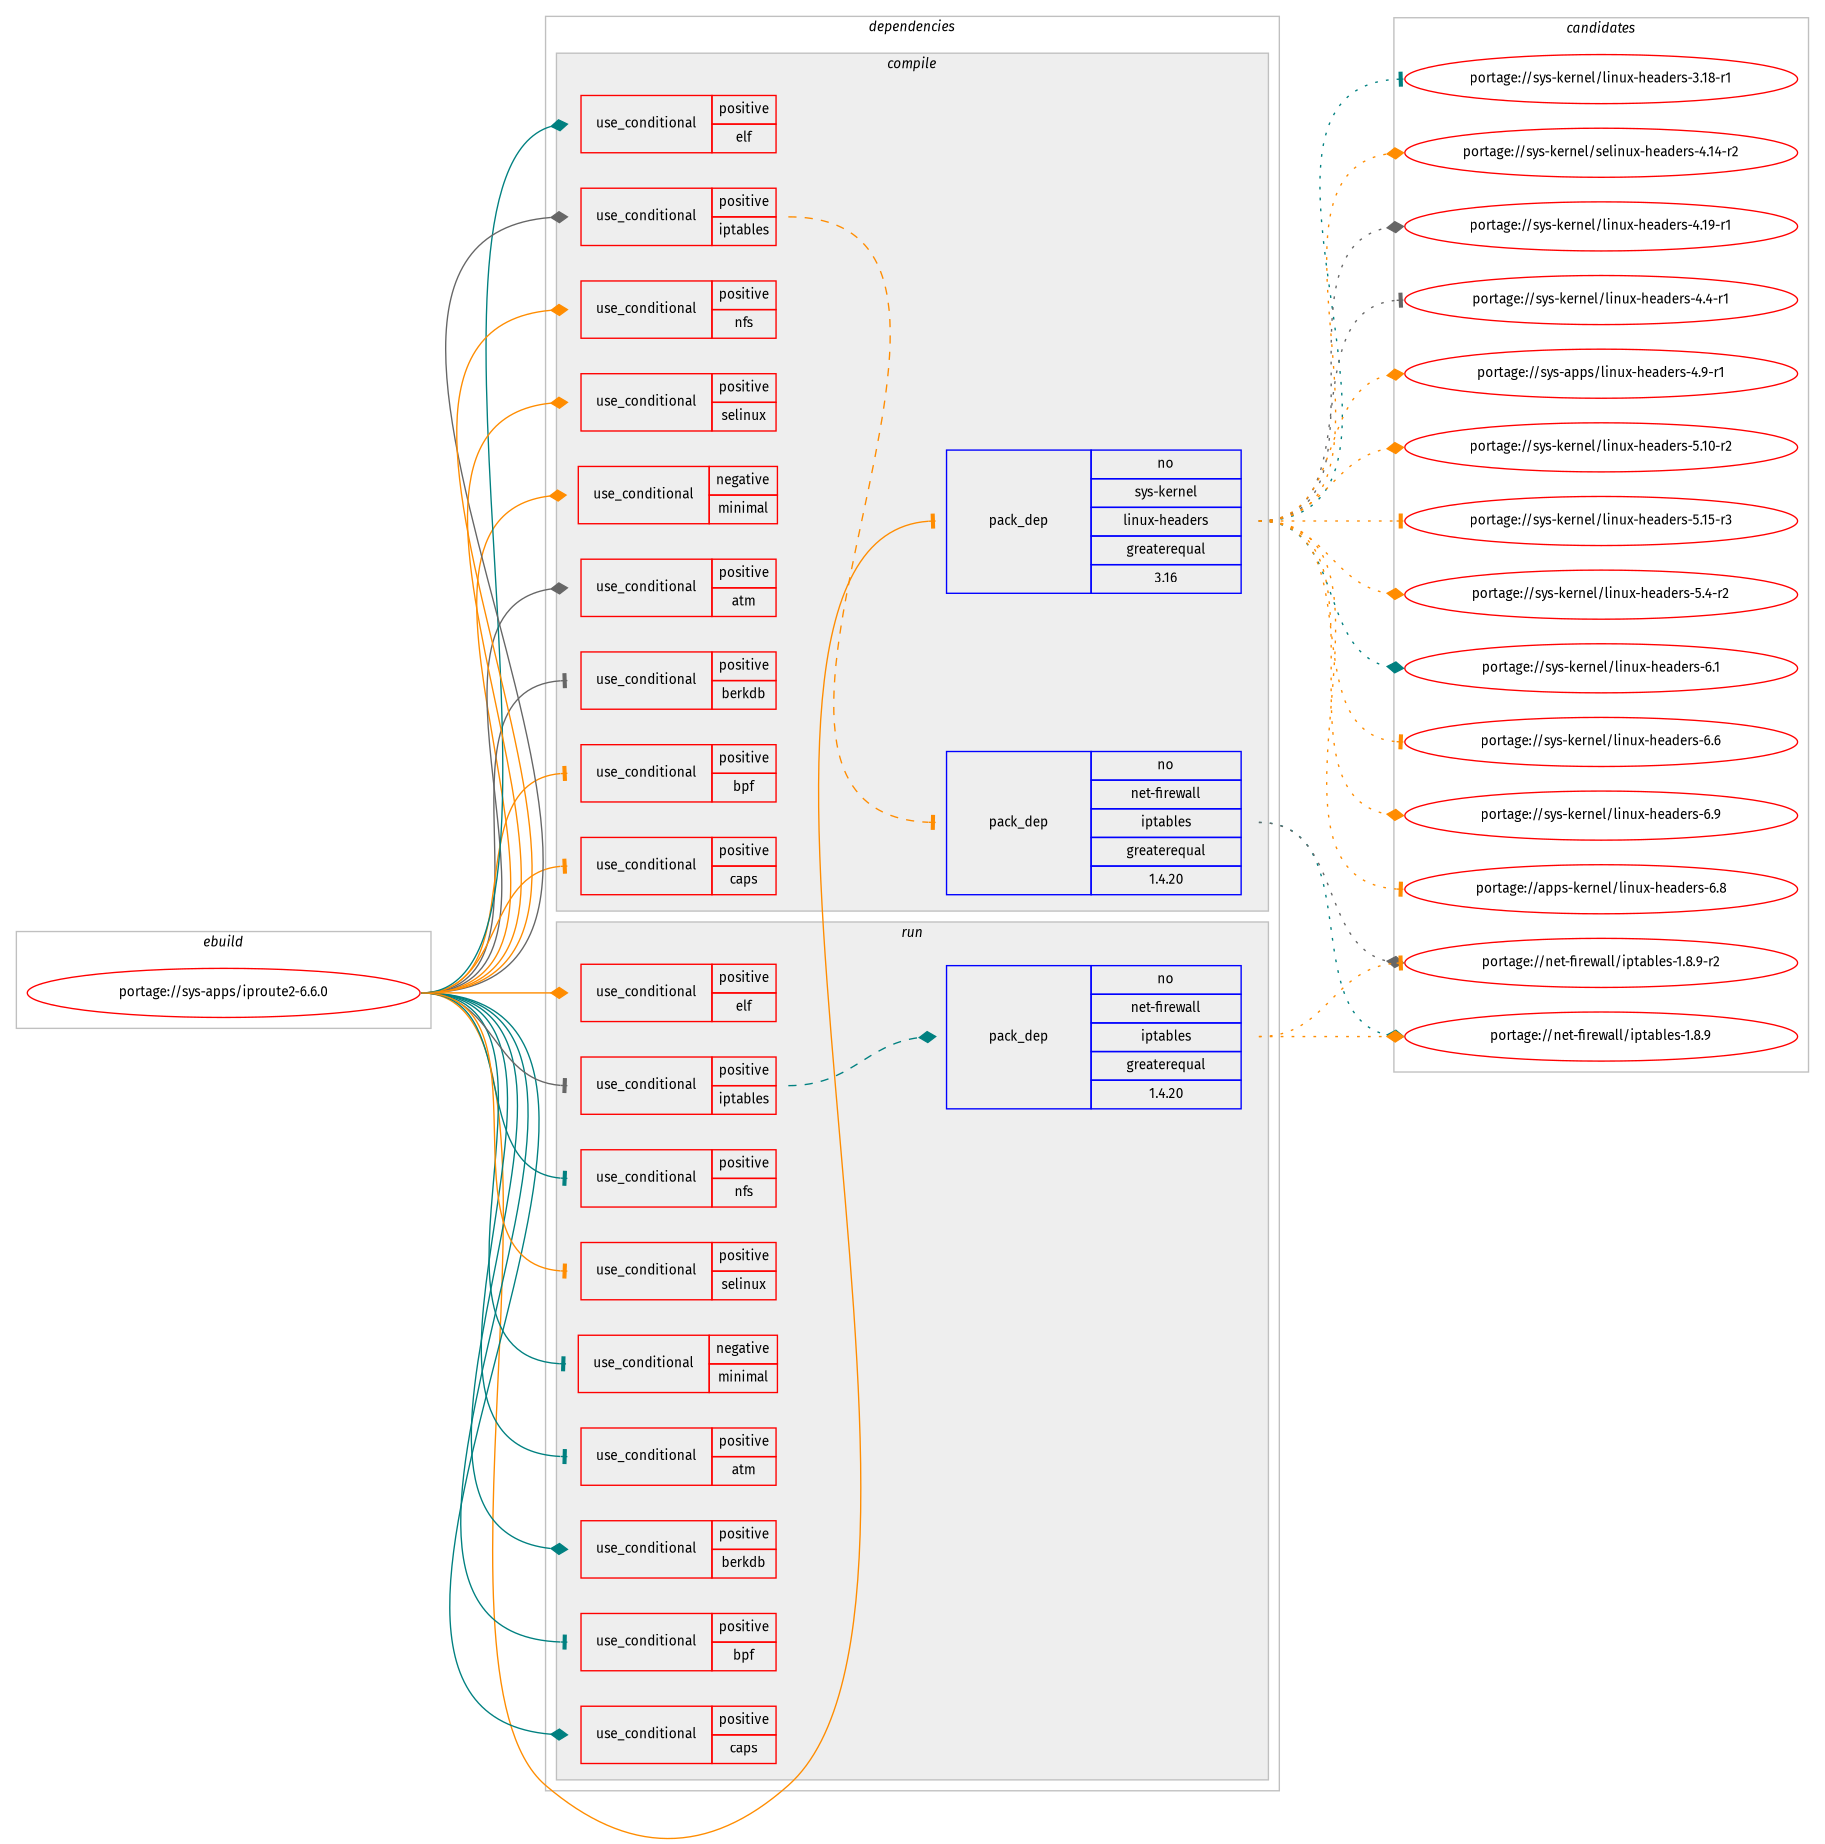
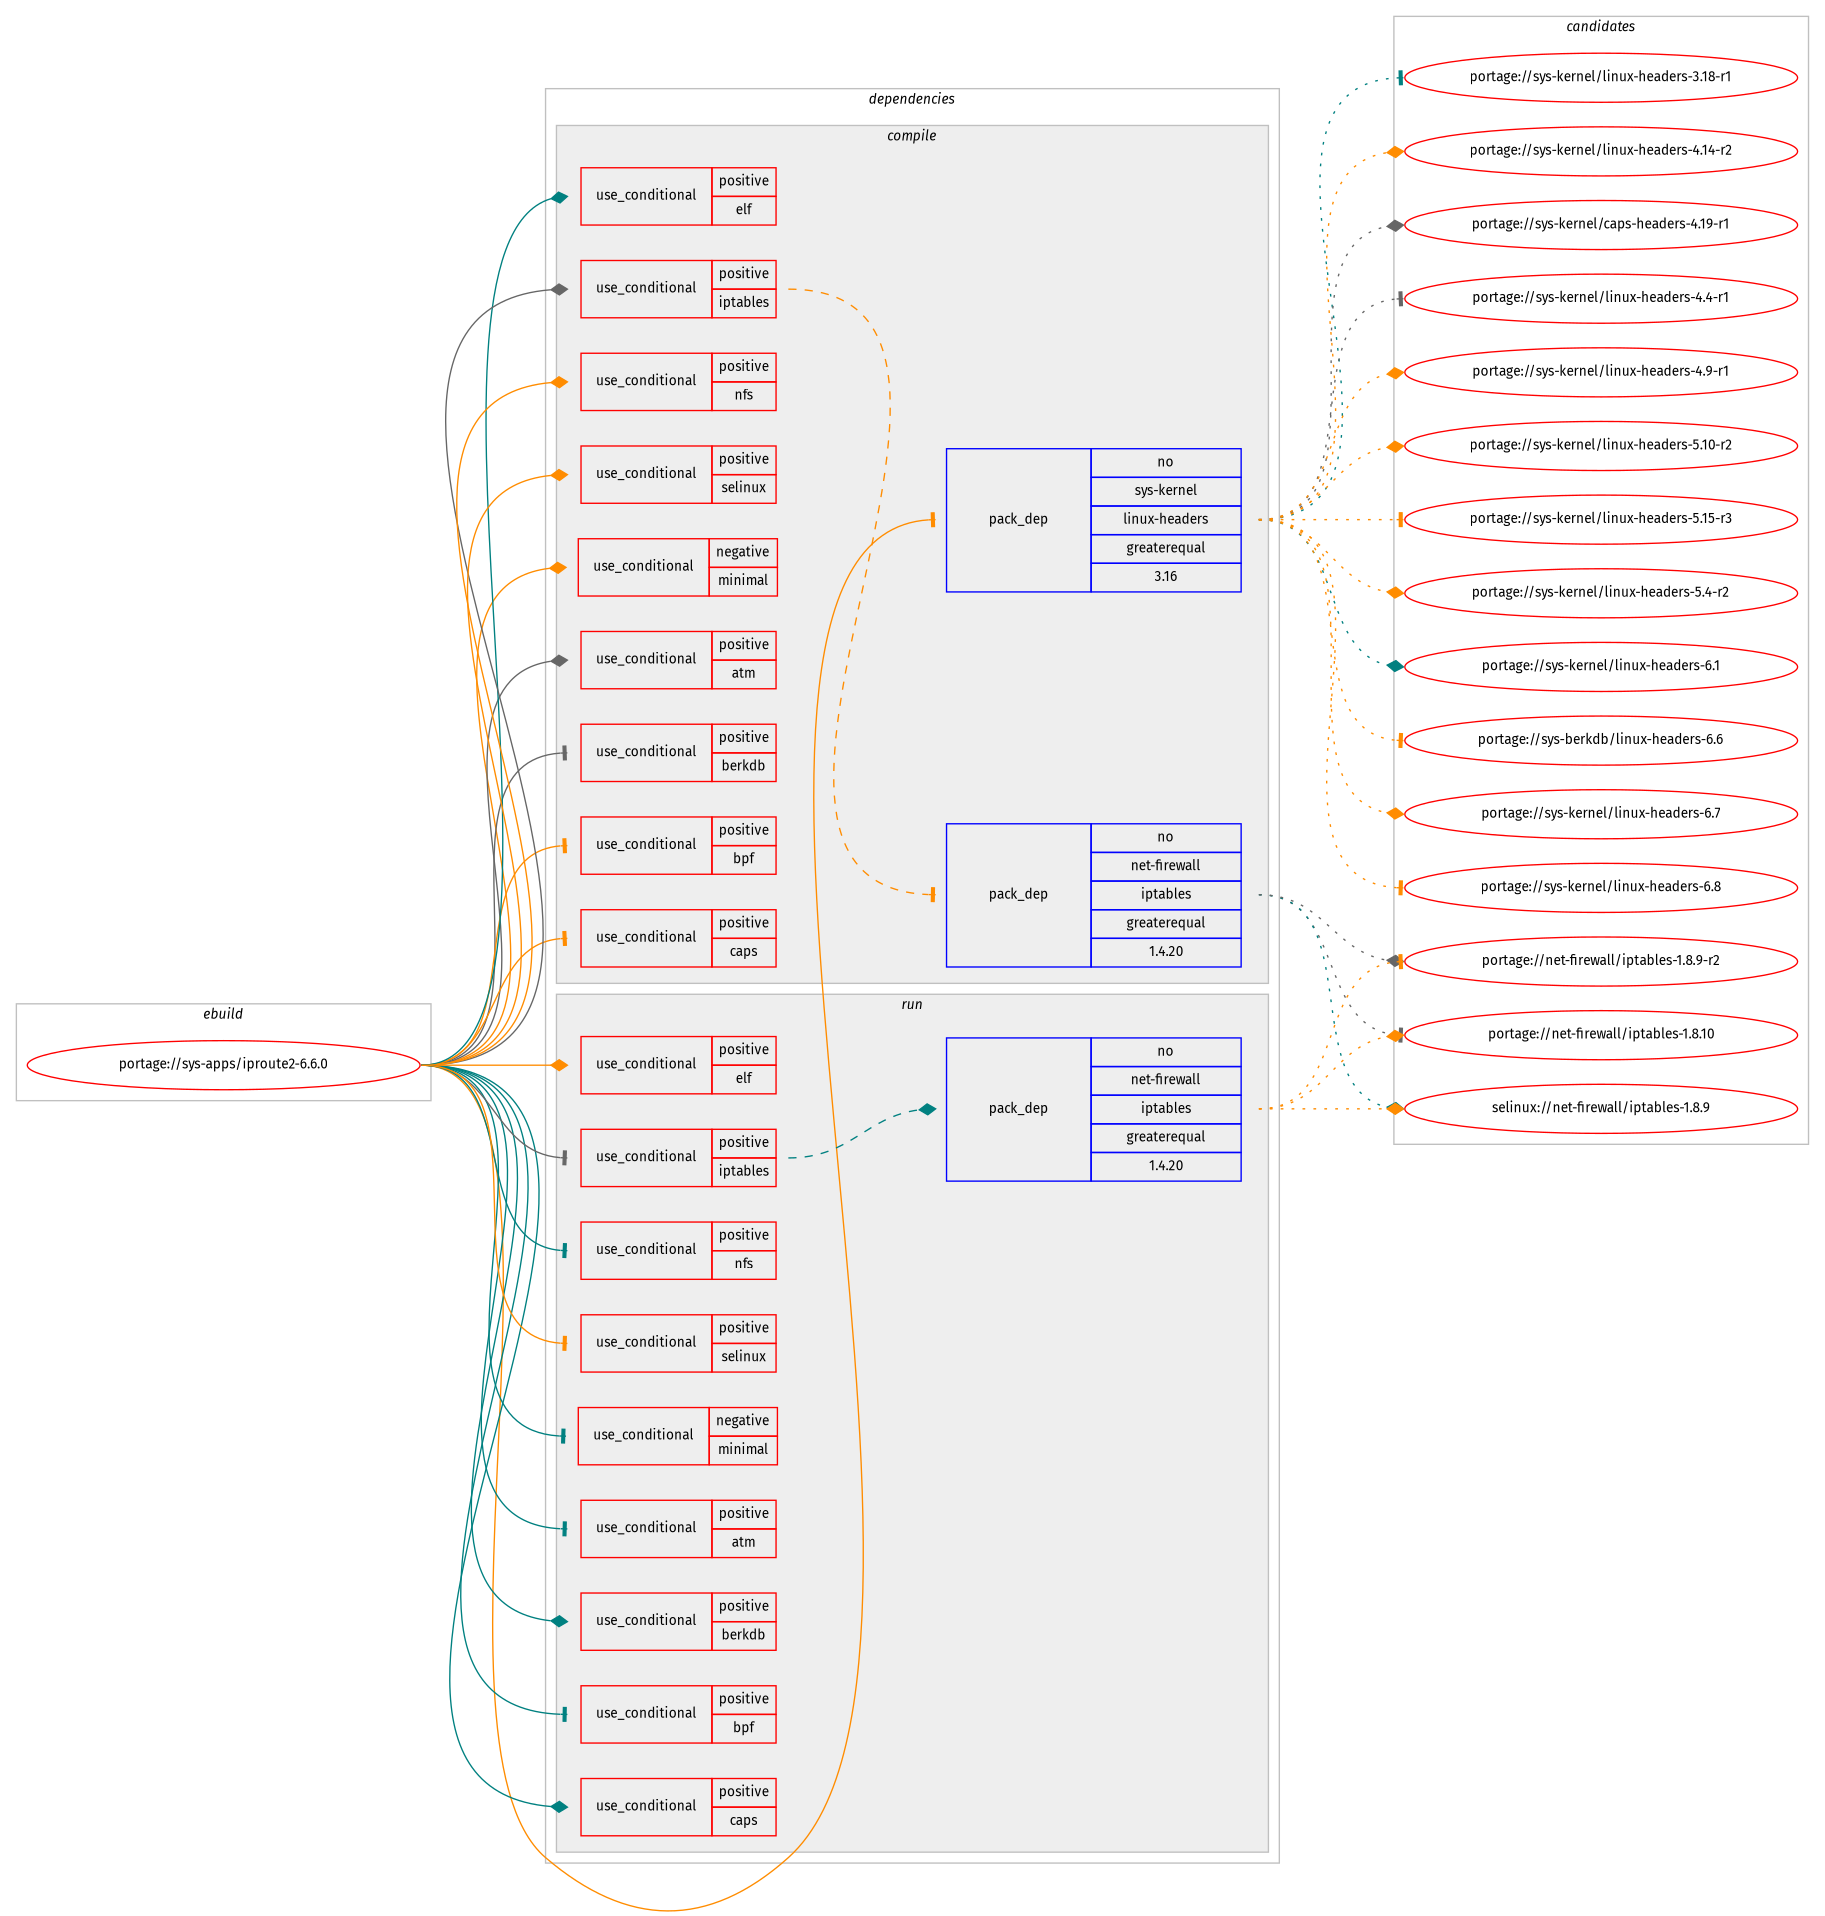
node "portage://sys-kernel/selinux-headers-4.14-r2": label "portage://sys-kernel/selinux-headers-4.14-r2" -> "portage://sys-kernel/linux-headers-4.14-r2"
node "portage://sys-kernel/linux-headers-4.19-r1": label "portage://sys-kernel/linux-headers-4.19-r1" -> "portage://sys-kernel/caps-headers-4.19-r1"
node "portage://sys-apps/linux-headers-4.9-r1": label "portage://sys-apps/linux-headers-4.9-r1" -> "portage://sys-kernel/linux-headers-4.9-r1"
node "portage://sys-kernel/linux-headers-6.6": label "portage://sys-kernel/linux-headers-6.6" -> "portage://sys-berkdb/linux-headers-6.6"
node "portage://sys-kernel/linux-headers-6.9": label "portage://sys-kernel/linux-headers-6.9" -> "portage://sys-kernel/linux-headers-6.7"
node "portage://apps-kernel/linux-headers-6.8": label "portage://apps-kernel/linux-headers-6.8" -> "portage://sys-kernel/linux-headers-6.8"
node "portage://net-firewall/iptables-1.8.10": added
node "portage://net-firewall/iptables-1.8.9": label "portage://net-firewall/iptables-1.8.9" -> "selinux://net-firewall/iptables-1.8.9"
